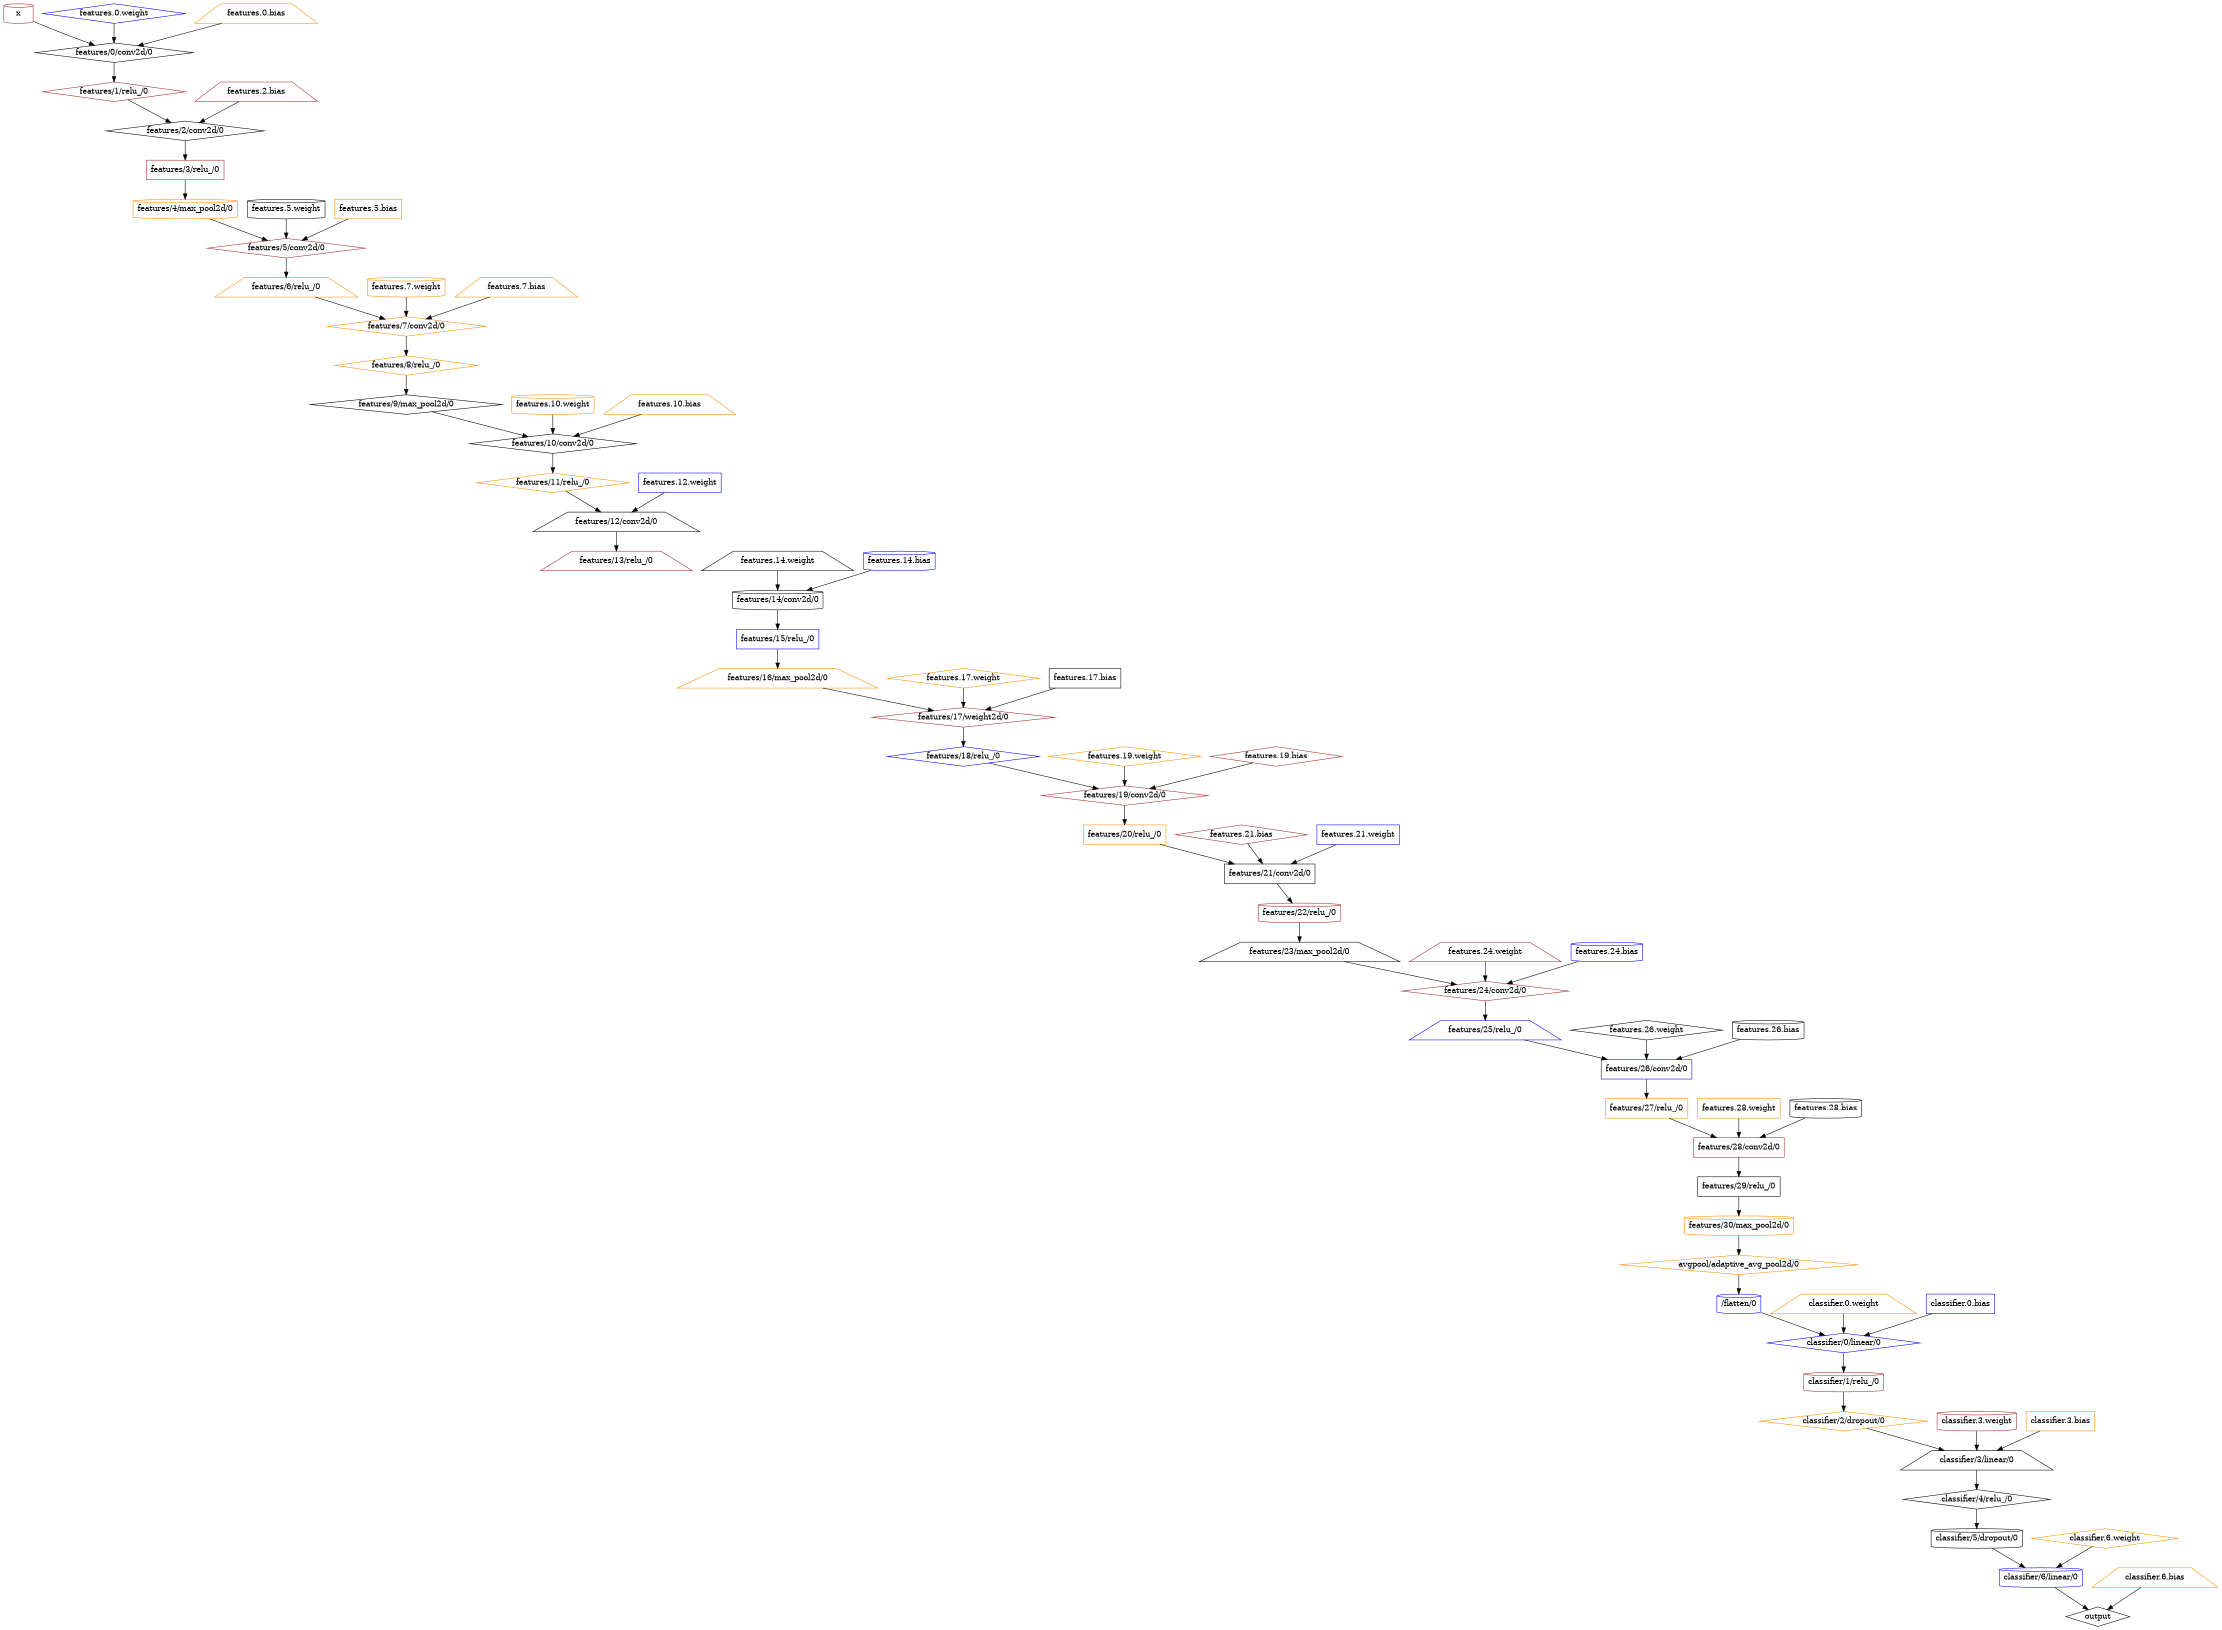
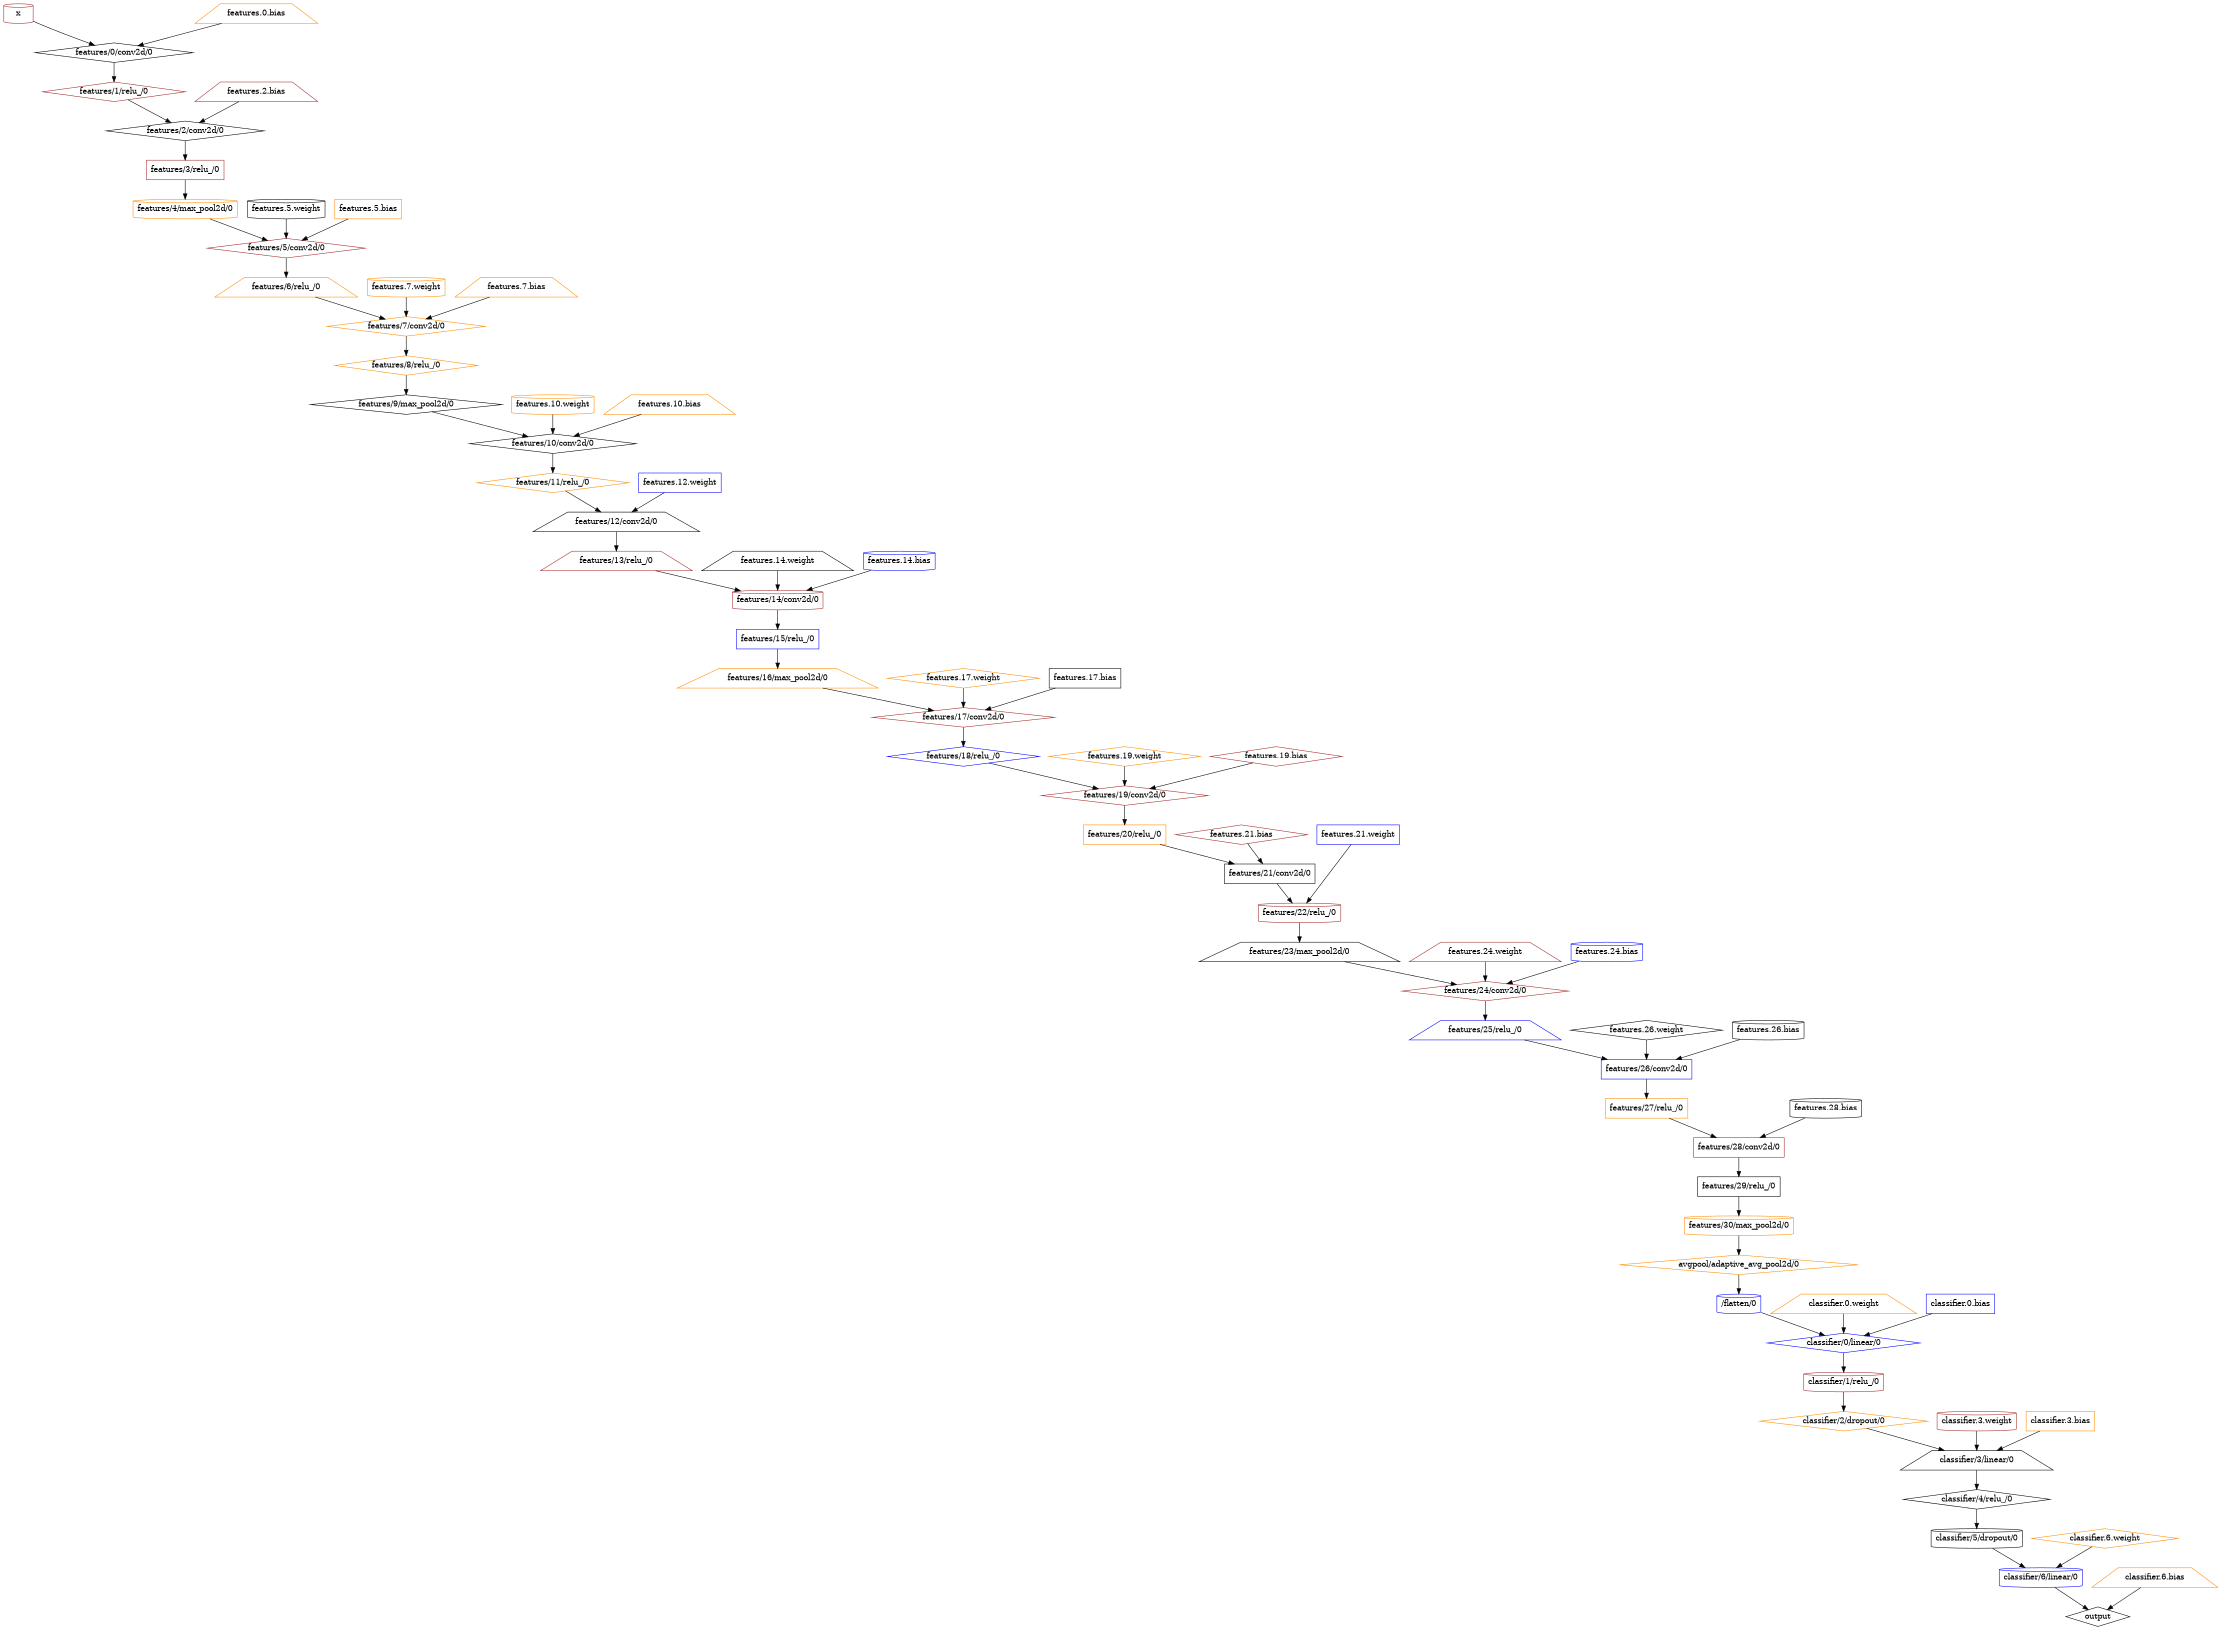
node "features.0.weight": removed
edge "features/13/relu_/0" -> "features/14/conv2d/0": added
node "features/14/conv2d/0": color black -> brown
node "features/17/weight2d/0": label "features/17/weight2d/0" -> "features/17/conv2d/0"
edge "features.21.weight" -> "features/21/conv2d/0": now "features.21.weight" -> "features/22/relu_/0"
node "features.28.weight": removed
